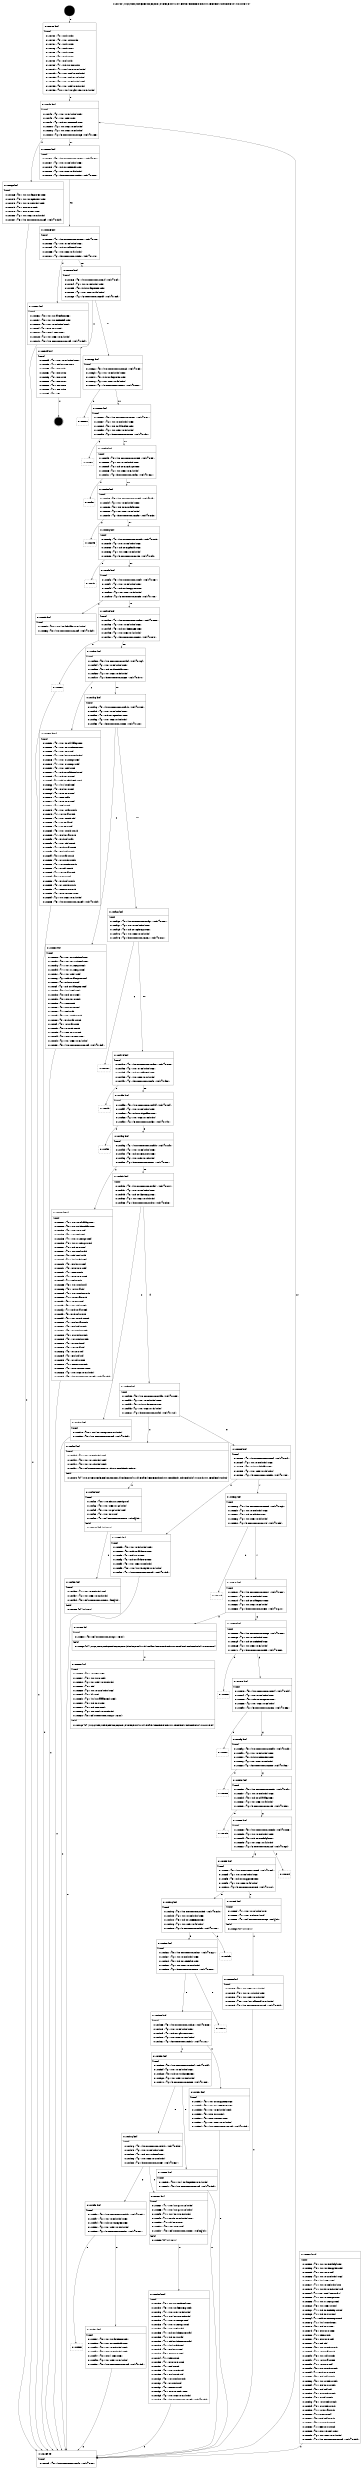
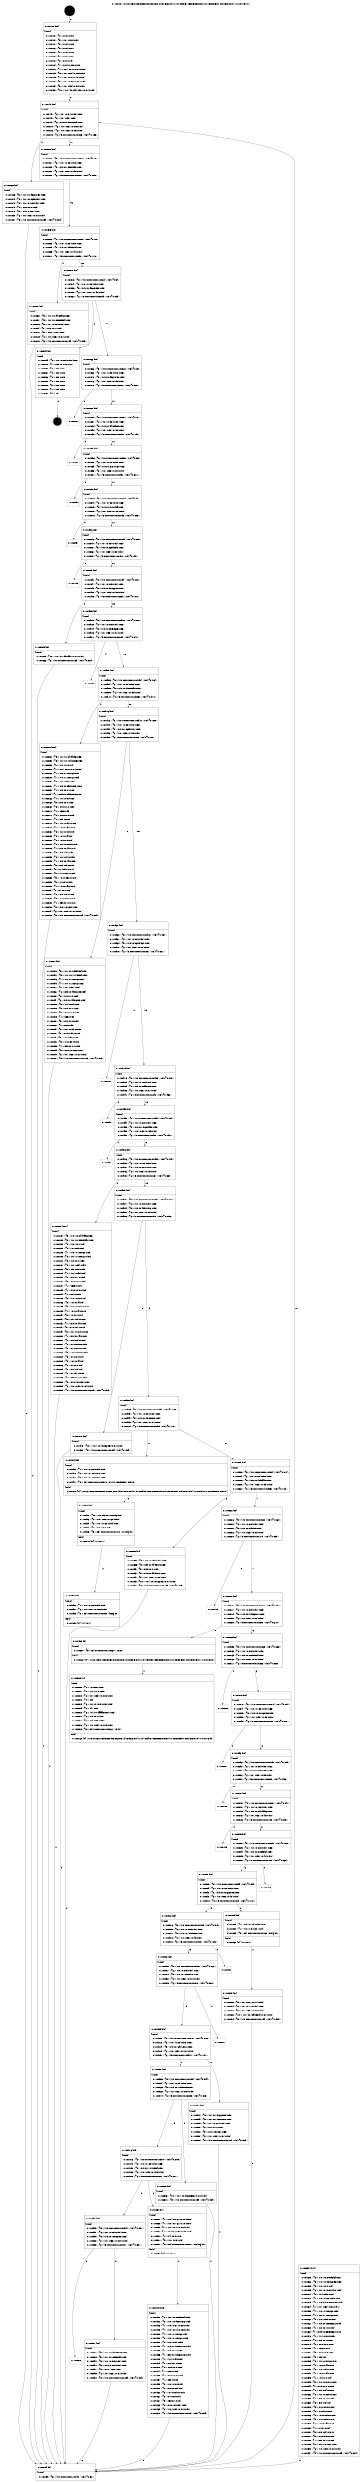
edge "0x402231" -> "0x4024e9 [5]": now "0x401edc [15]" -> "0x4024e9 [5]"
